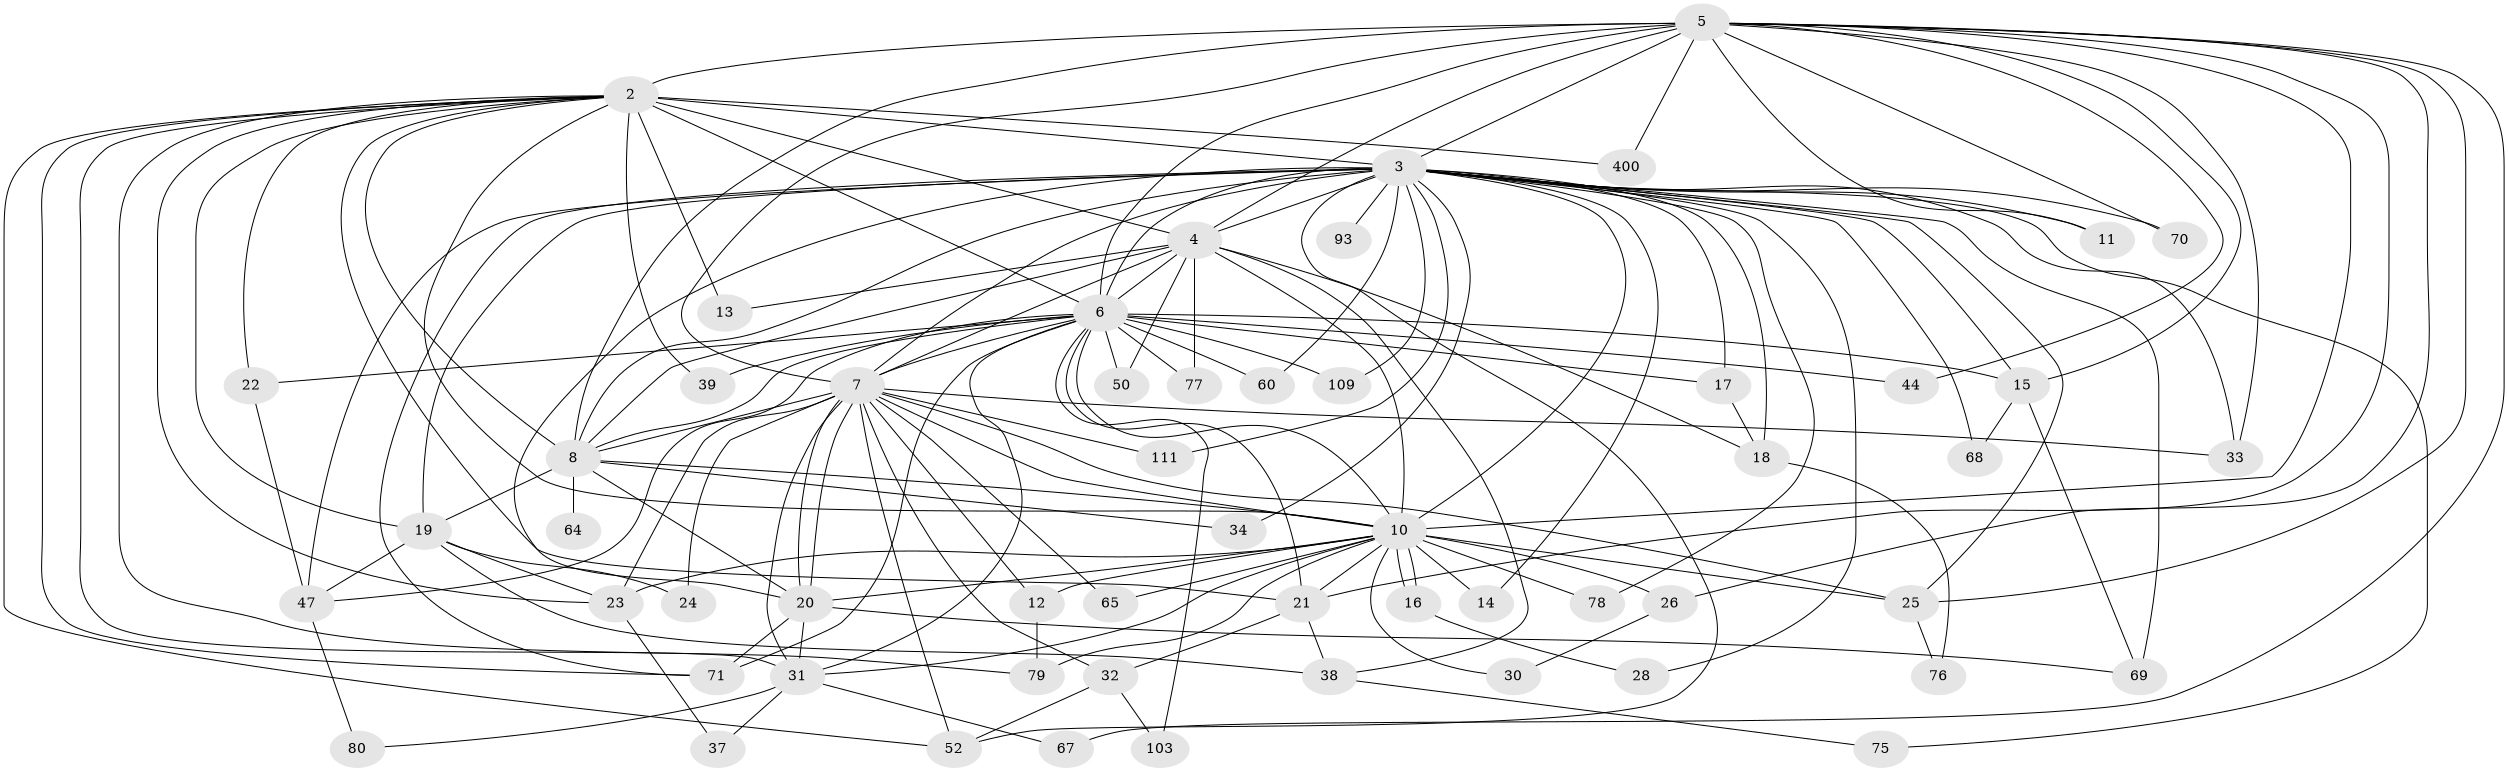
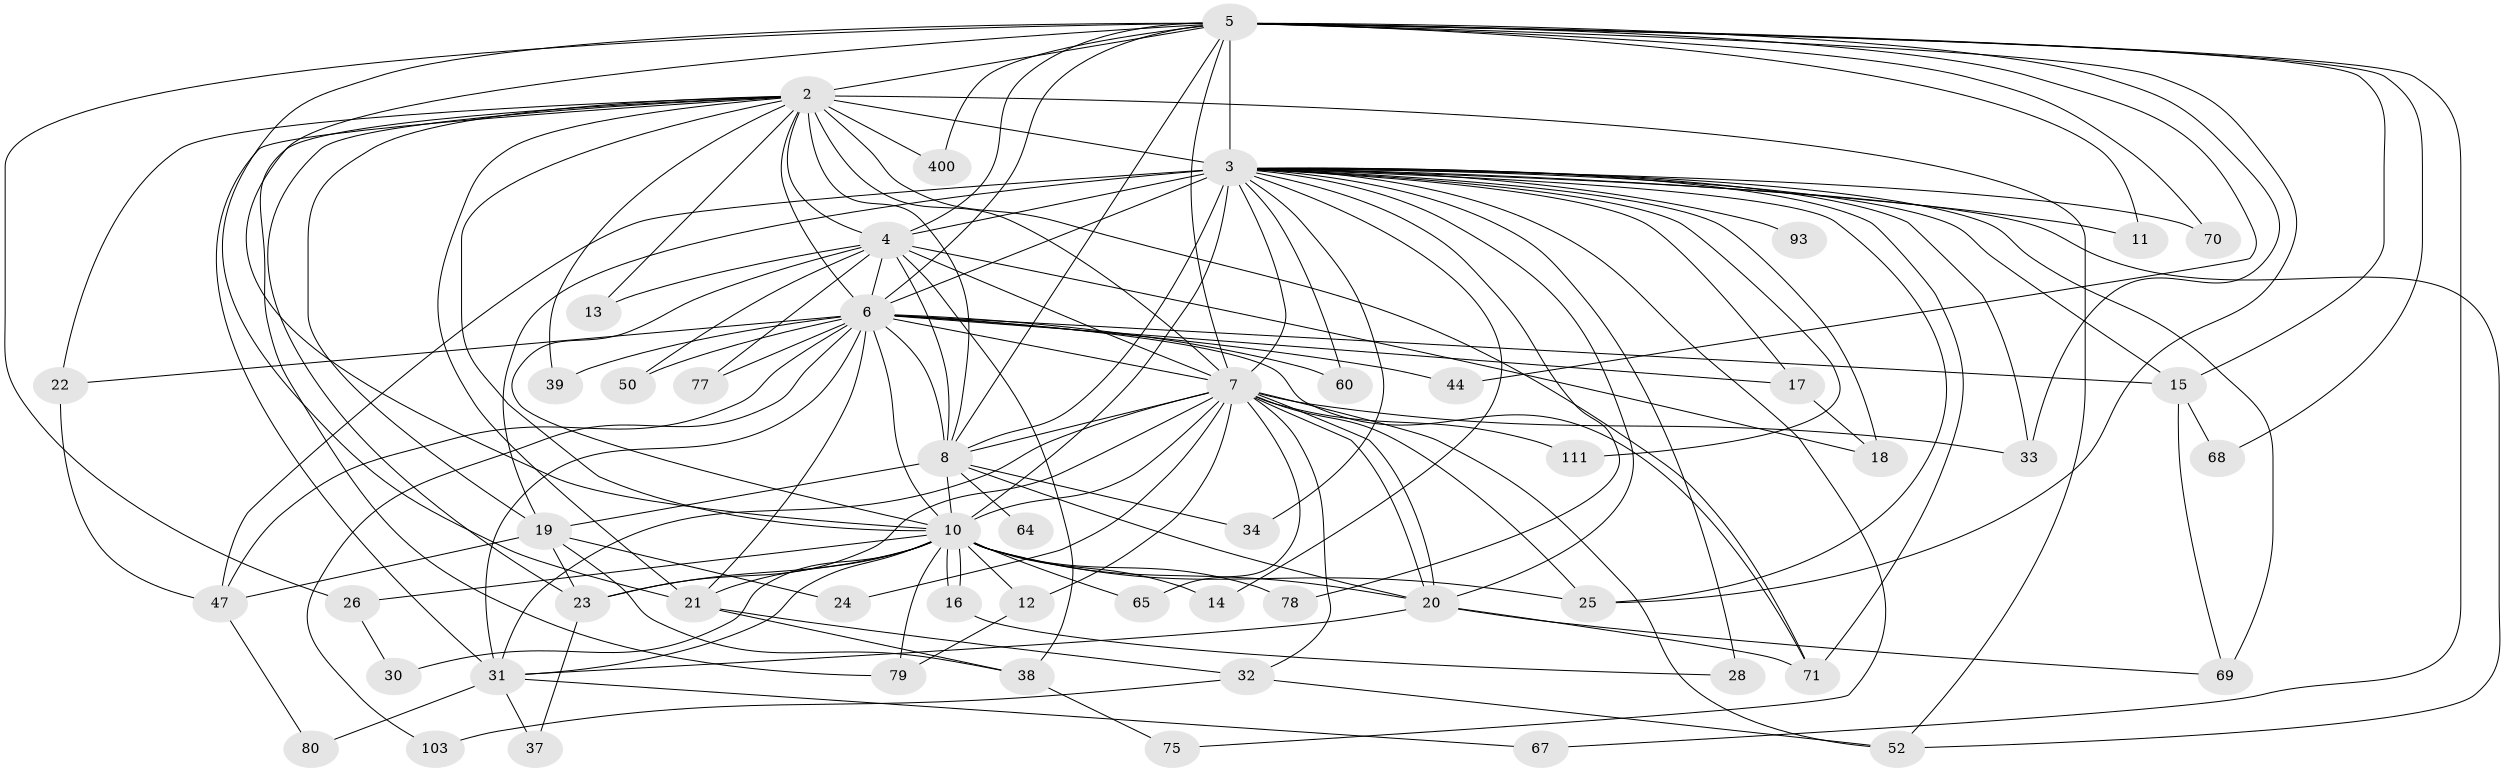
edge "3" -- "68": now "5" -- "68"
edge "2" -- "7": added
node "109": removed
node "76": removed
